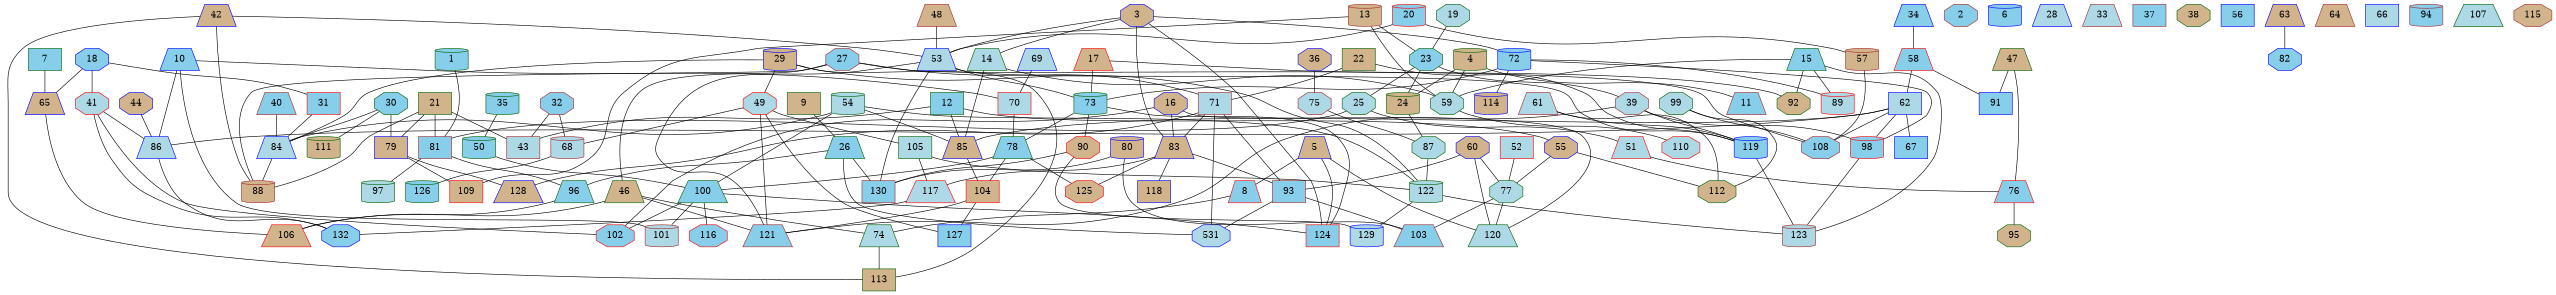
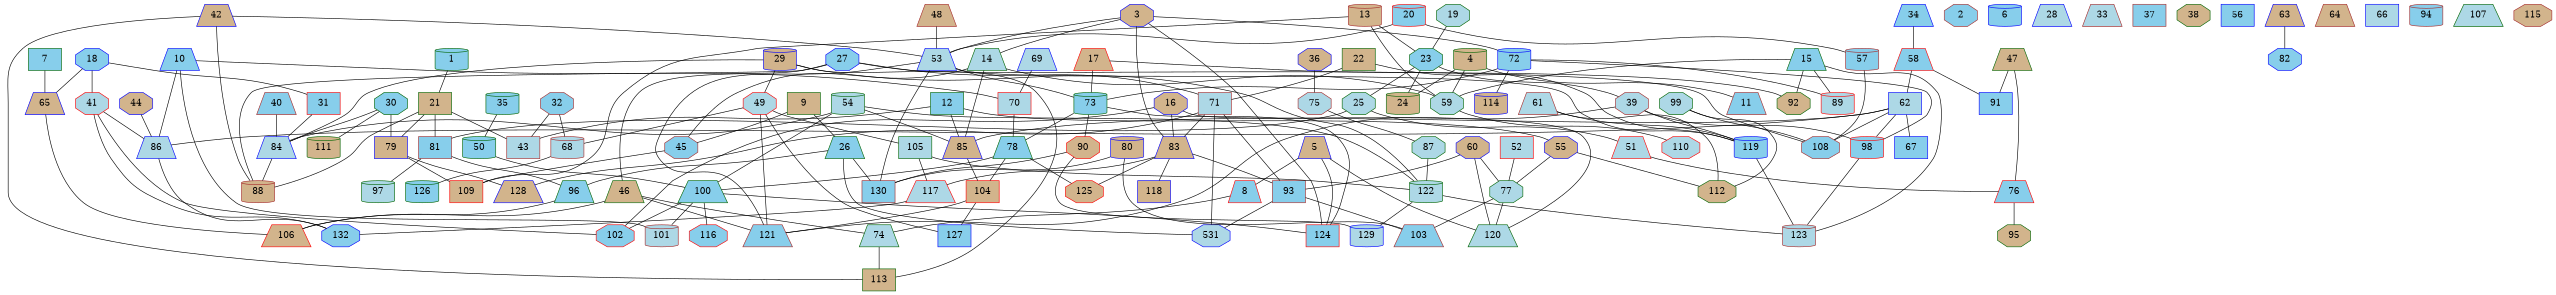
node "27": color brown -> blue
node "57": fillcolor tan -> skyblue
edge "1" -- "81": now "1" -- "21"
edge "24" -- "87": removed
node "45": added
